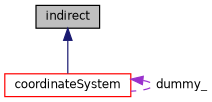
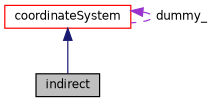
edge "coordinateSystem" -> "indirect": reversed
